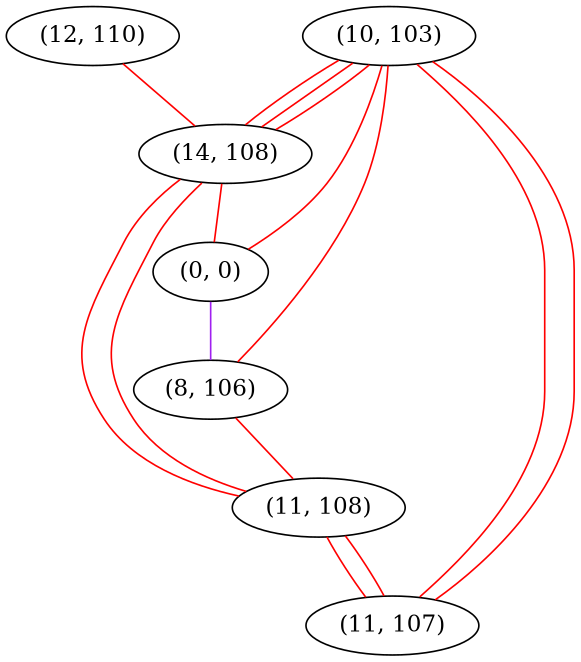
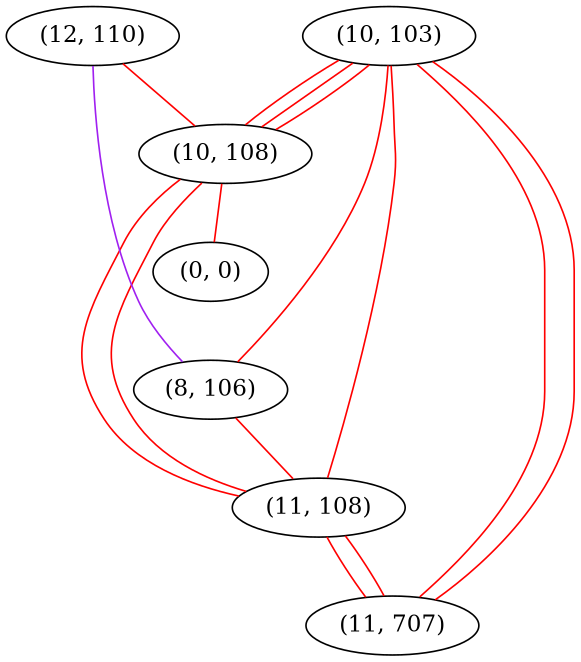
node "(14, 108)": label "(14, 108)" -> "(10, 108)"
edge "(10, 103)" -- "(0, 0)": now "(10, 103)" -- "(11, 108)"
edge "(0, 0)" -- "(8, 106)": now "(12, 110)" -- "(8, 106)"
node "(11, 107)": label "(11, 107)" -> "(11, 707)"
